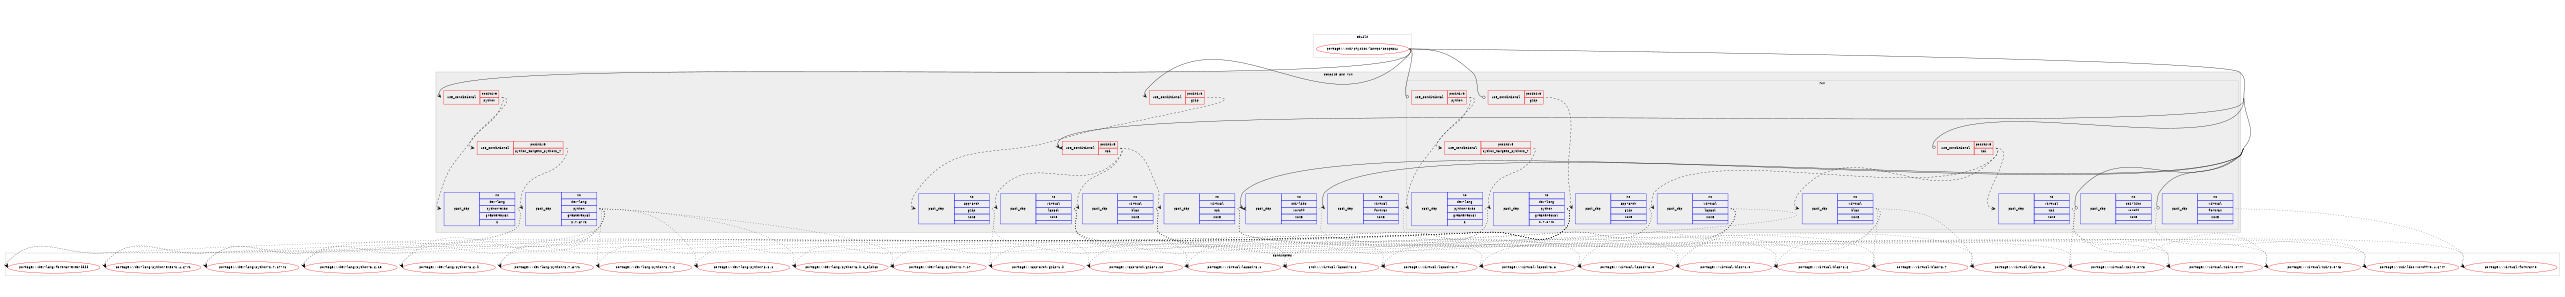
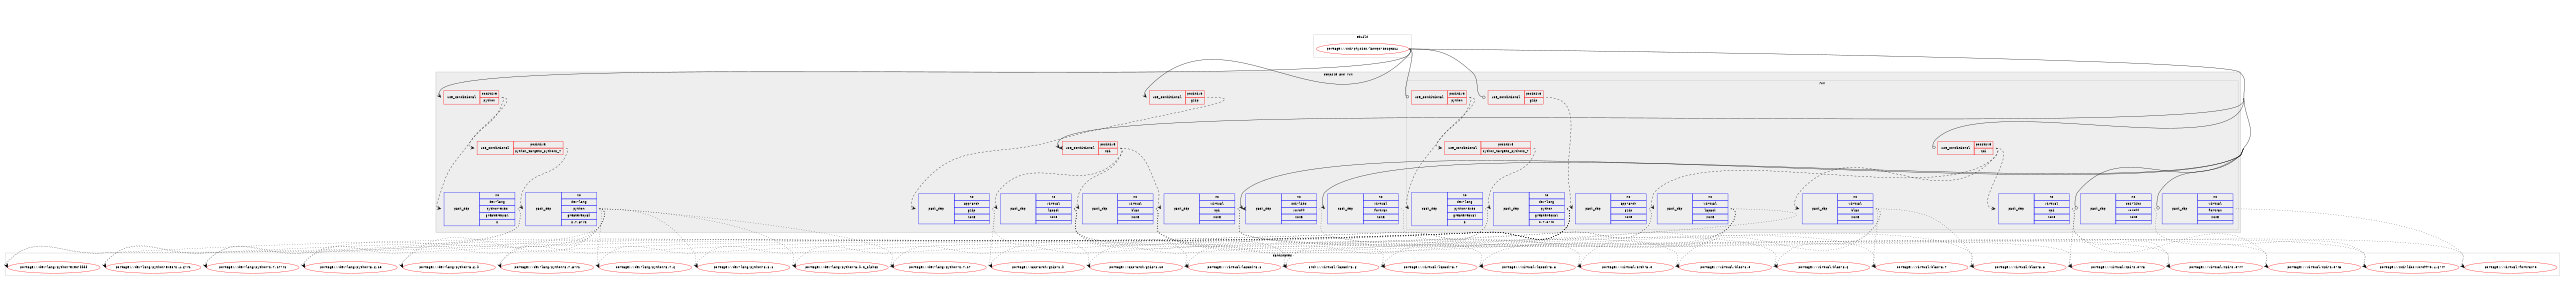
node "portage://dev-lang/fortran-exec-9999": label "portage://dev-lang/fortran-exec-9999" -> "portage://dev-lang/python-exec-9999"
node "portage://virtual/lapack-3.0": label "portage://virtual/lapack-3.0" -> "portage://virtual/arch-3.0"
